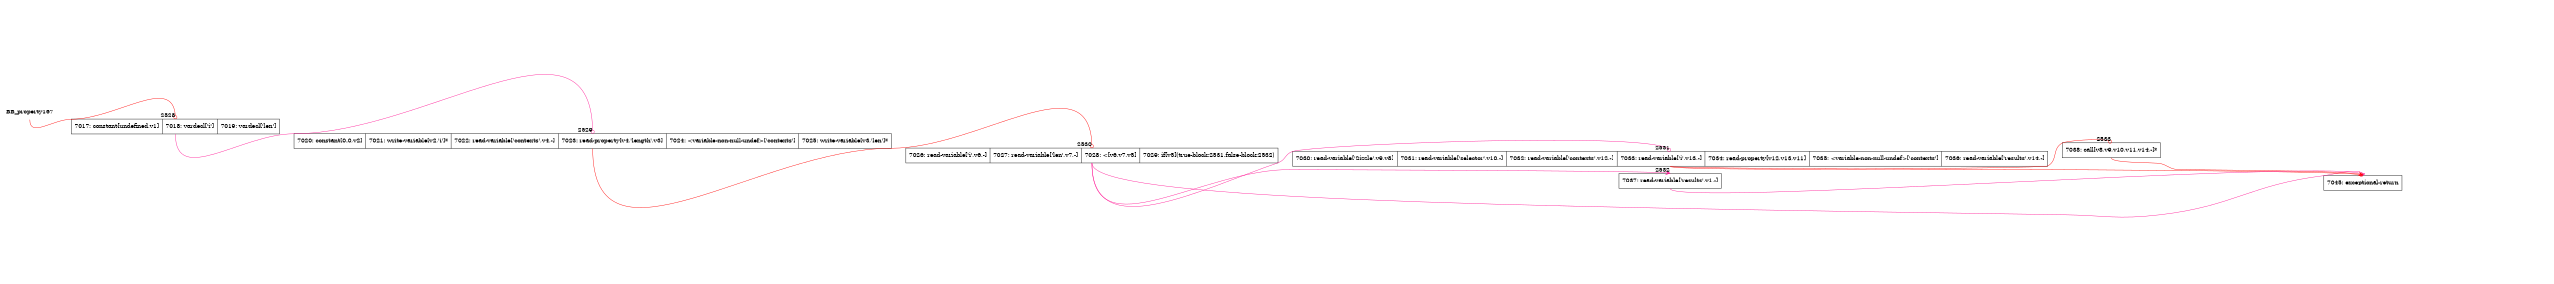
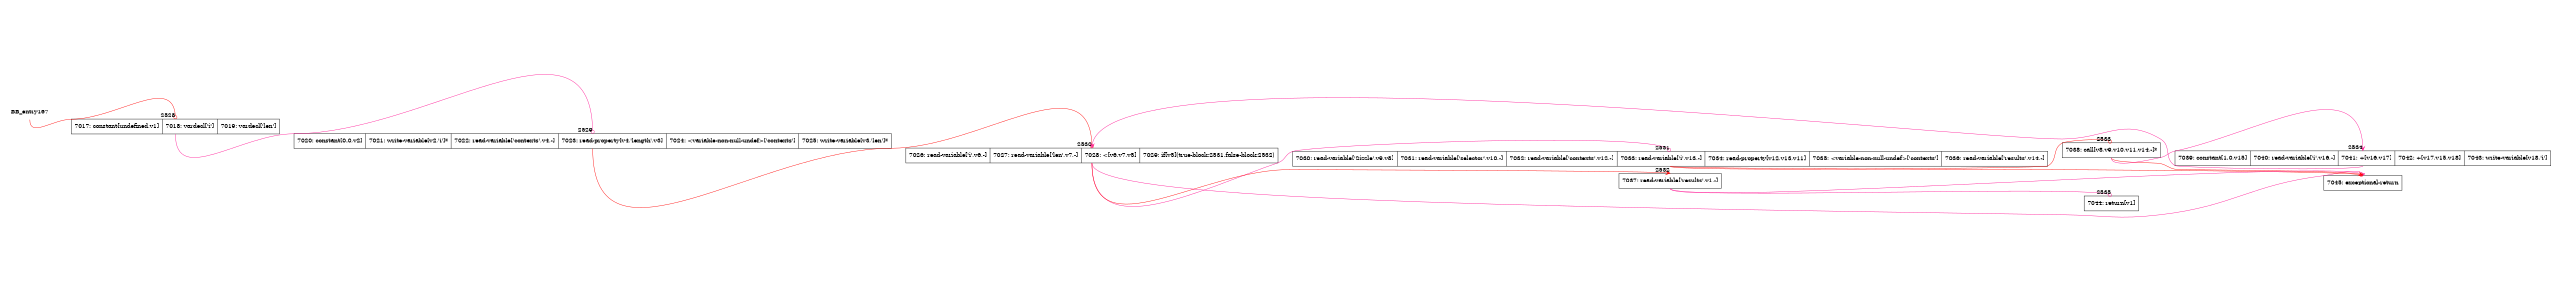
node "BB_property167": label "BB_property167" -> "BB_entry167"
node "7039: constant[1.0,v15]": added
edge "7026: read-variable['i',v6,-]" -> "7037: read-variable['results',v1,-]": color deeppink -> red
node "7044: return[v1]": added
